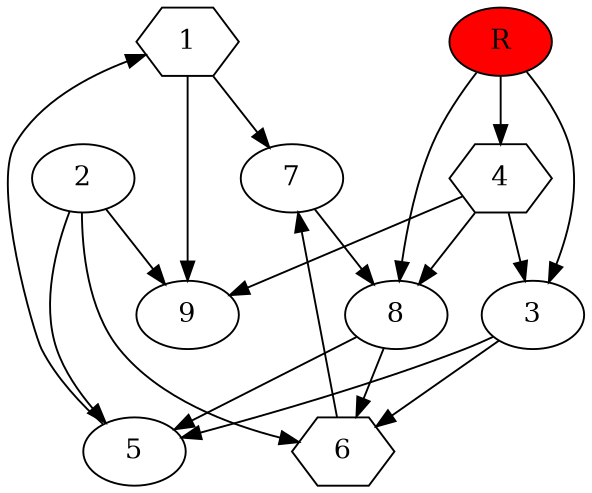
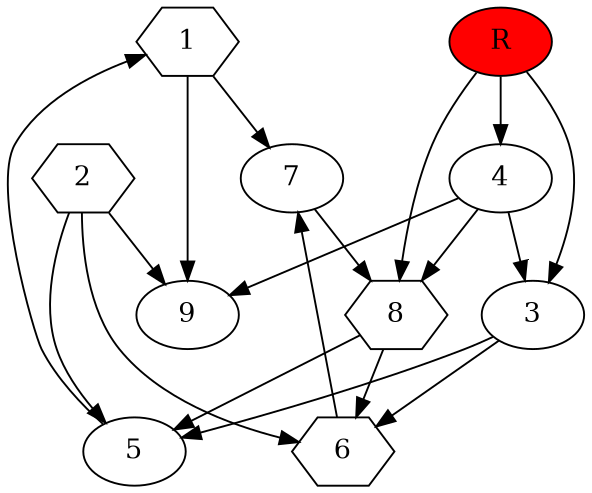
node "2": shape ellipse -> hexagon
node "4": shape hexagon -> ellipse
node "8": shape ellipse -> hexagon
